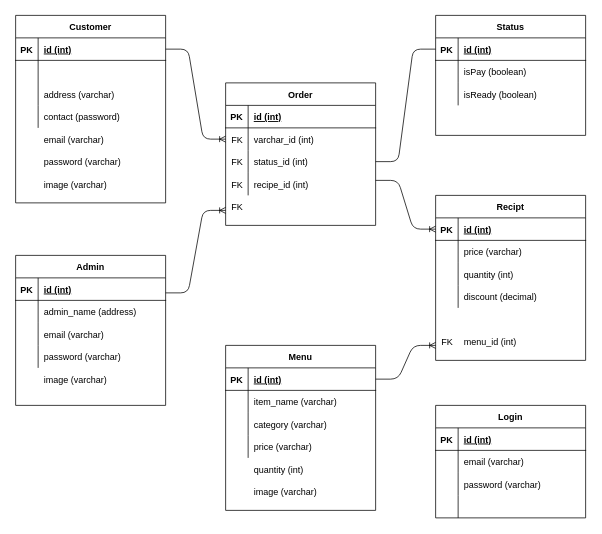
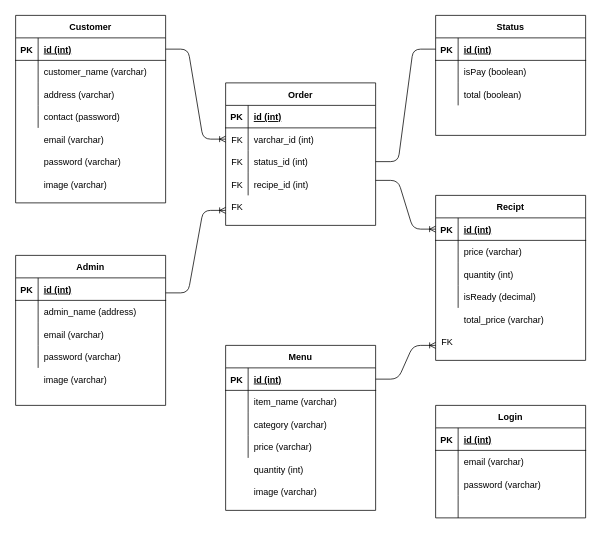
node "customer_name (varchar)": added
node "isReady (boolean)": label "isReady (boolean)" -> "total (boolean)"
node "discount (decimal)": label "discount (decimal)" -> "isReady (decimal)"
node "total_price (varchar)": added
node "menu_id (int)": removed
